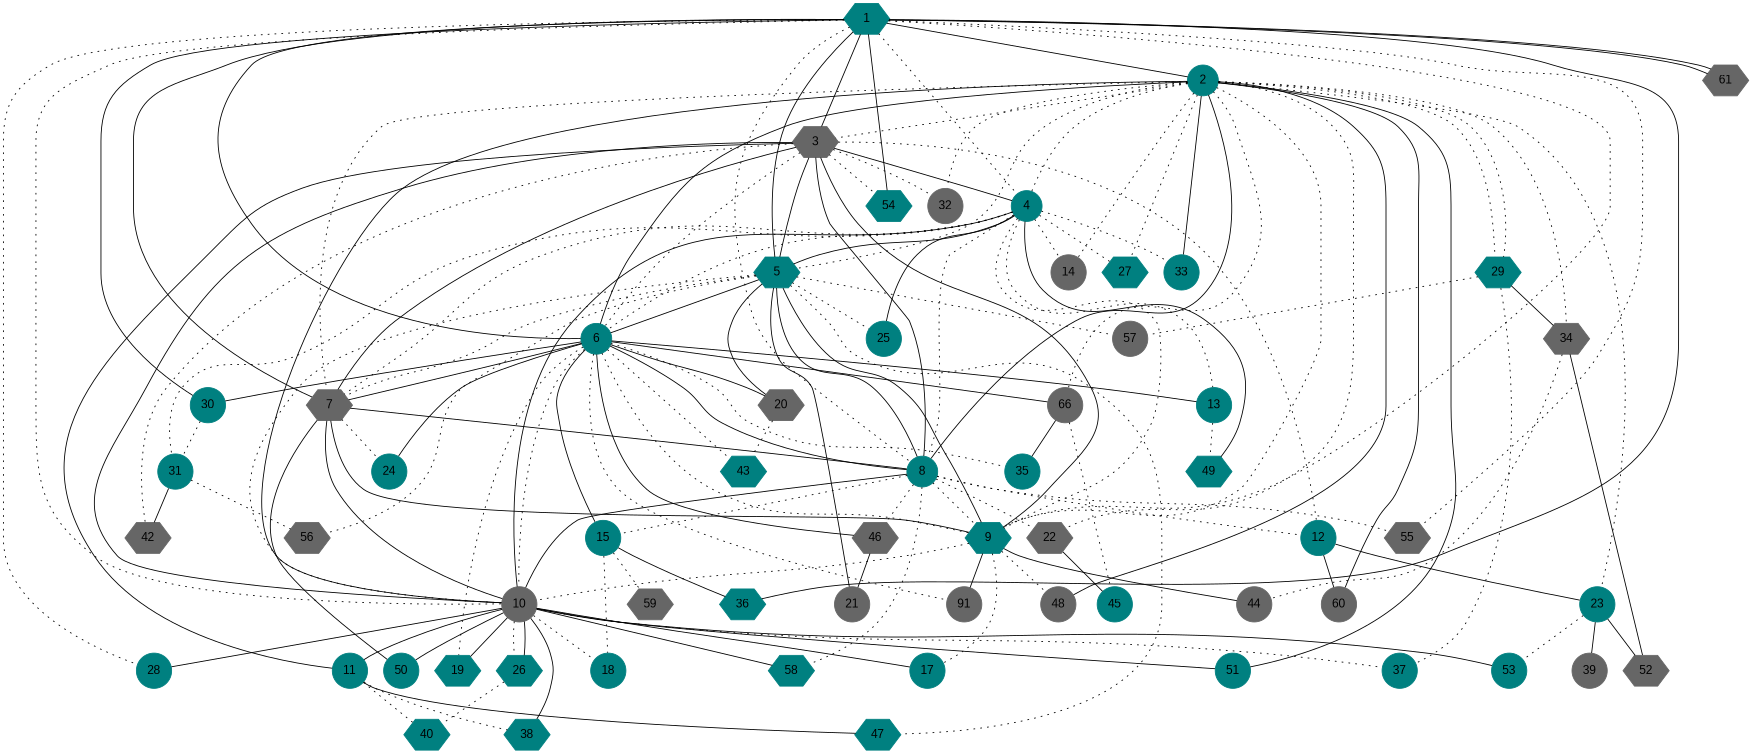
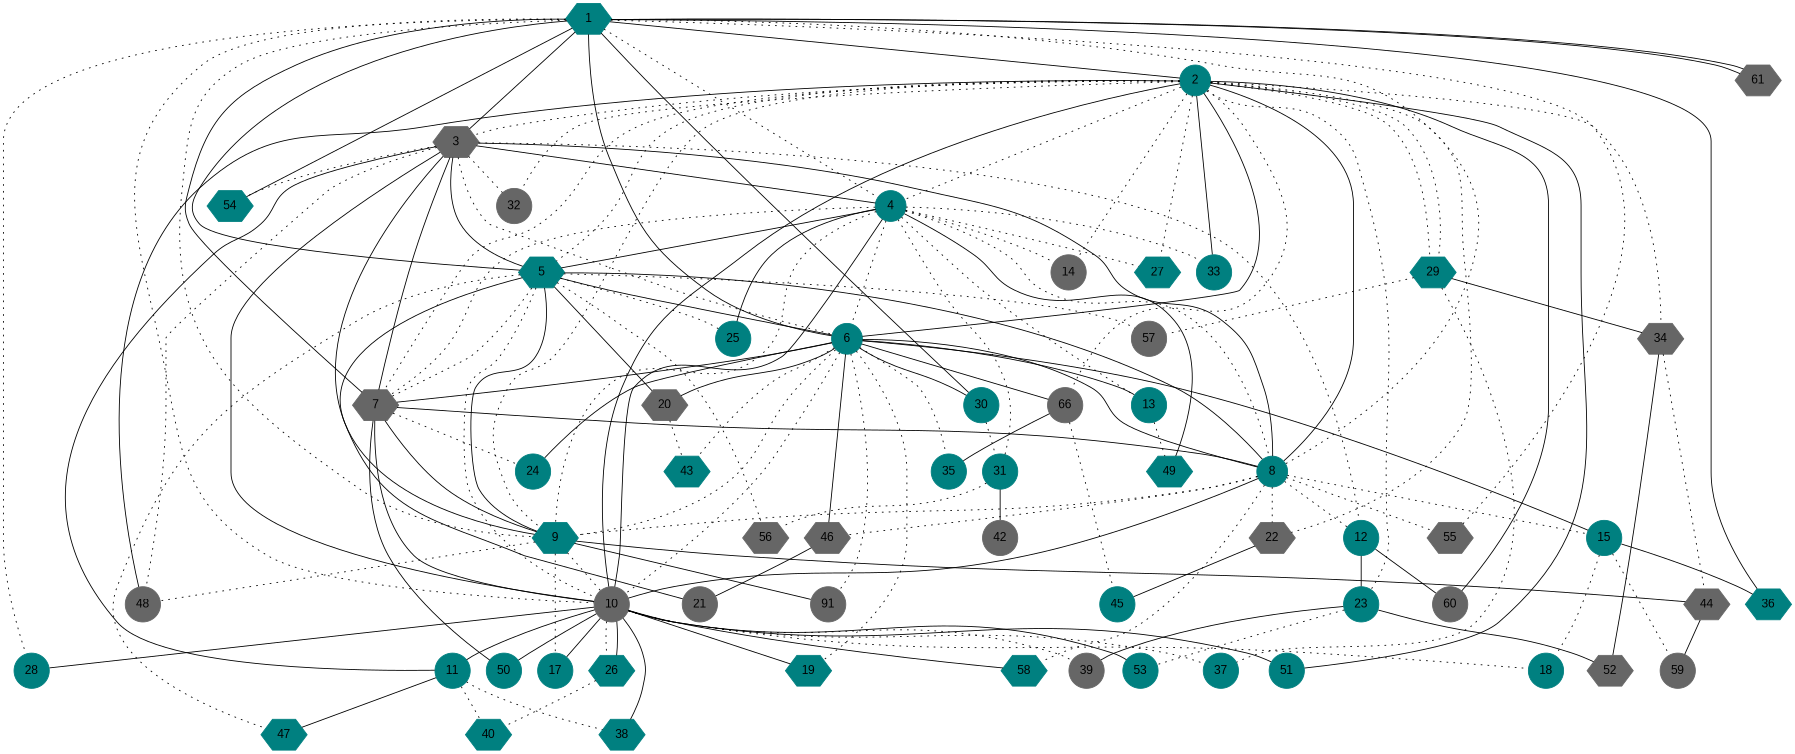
edge "3" -- "42": now "3" -- "48"
node "42": shape hexagon -> circle
node "59": shape hexagon -> circle
node "44": shape circle -> hexagon
edge "10" -- "39": added
edge "44" -- "59": added
